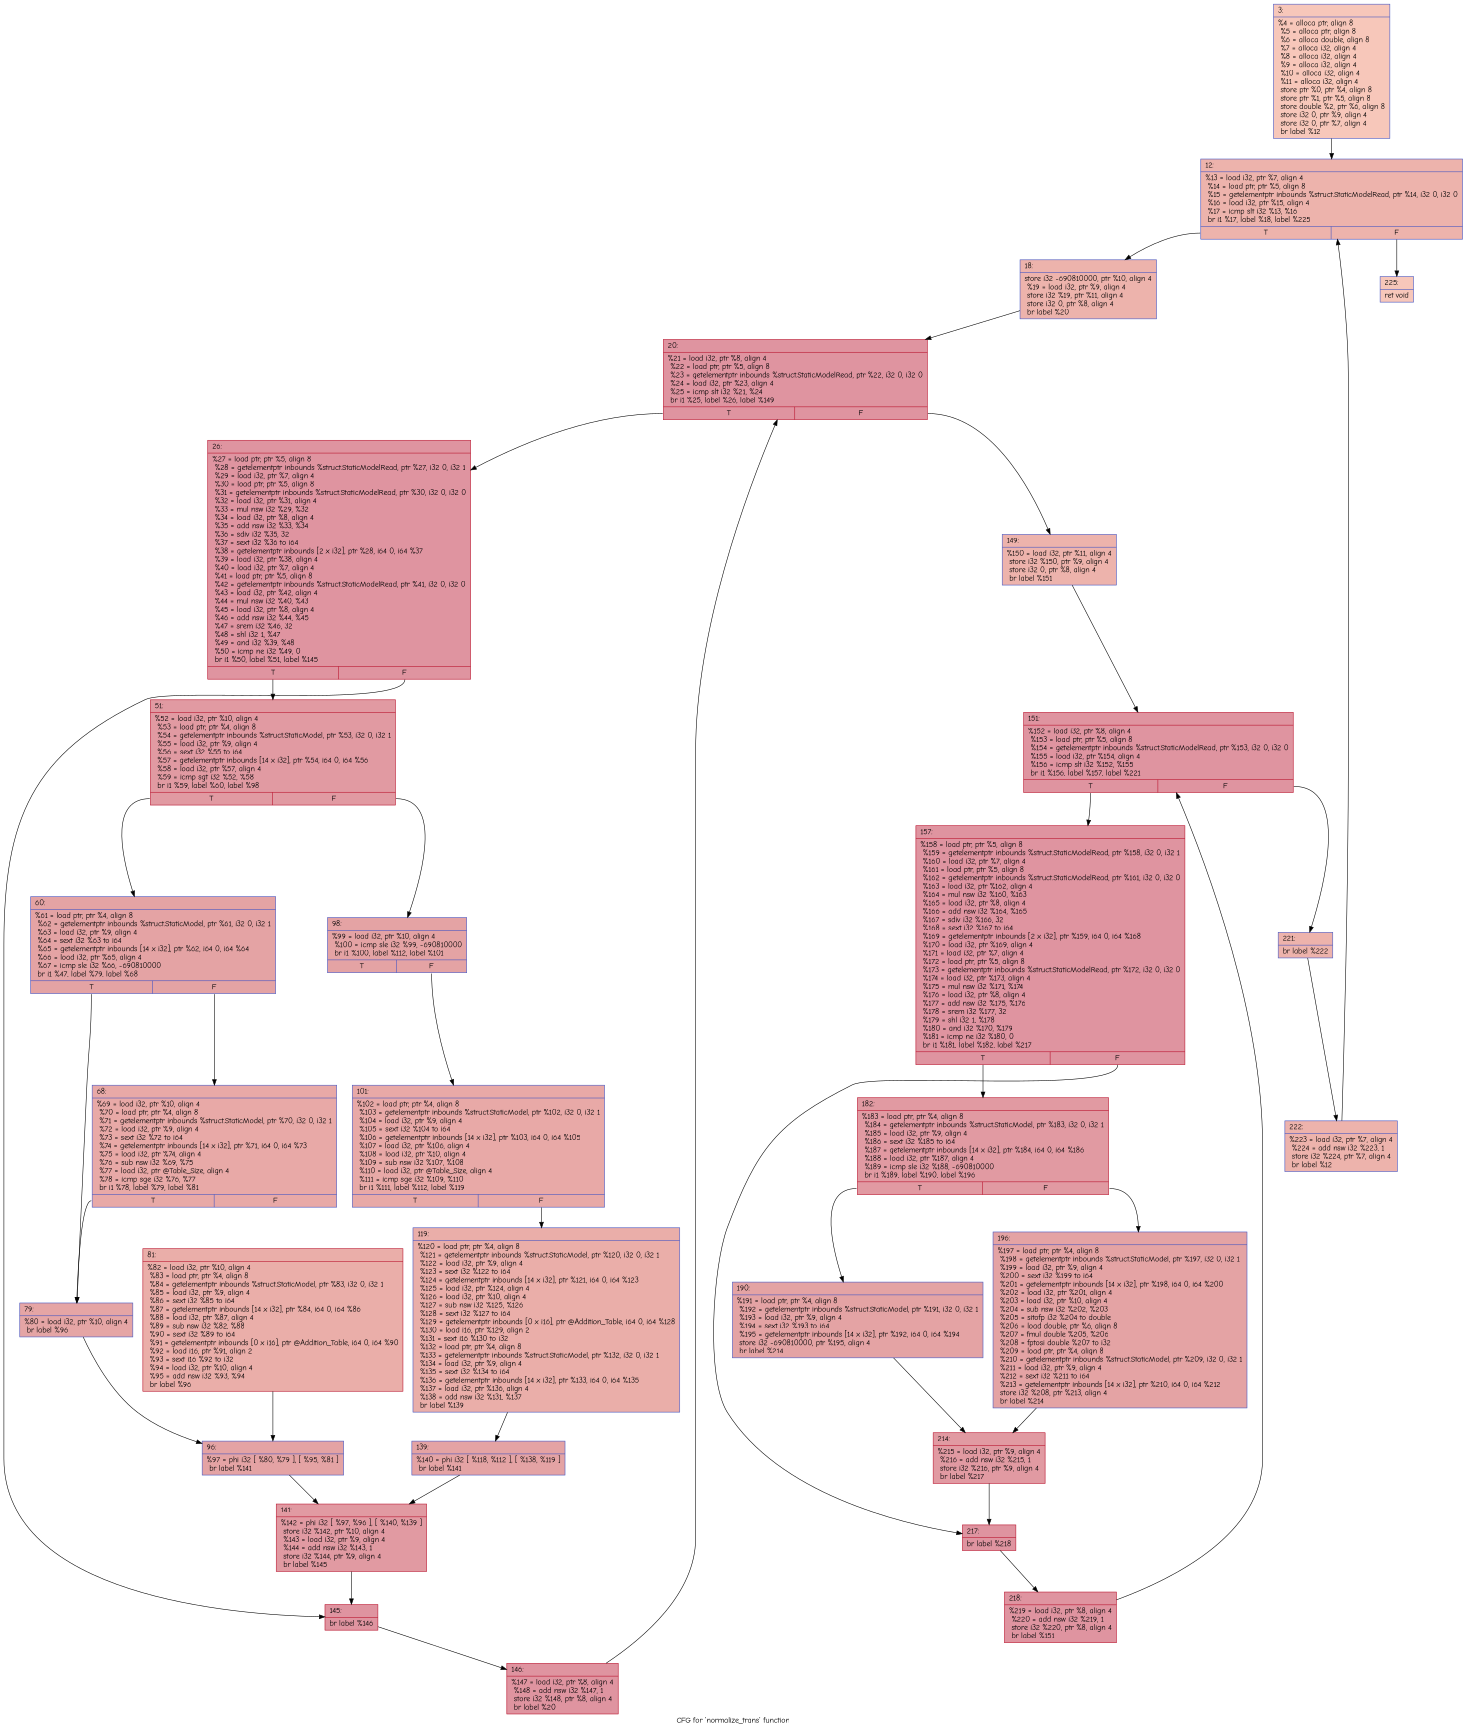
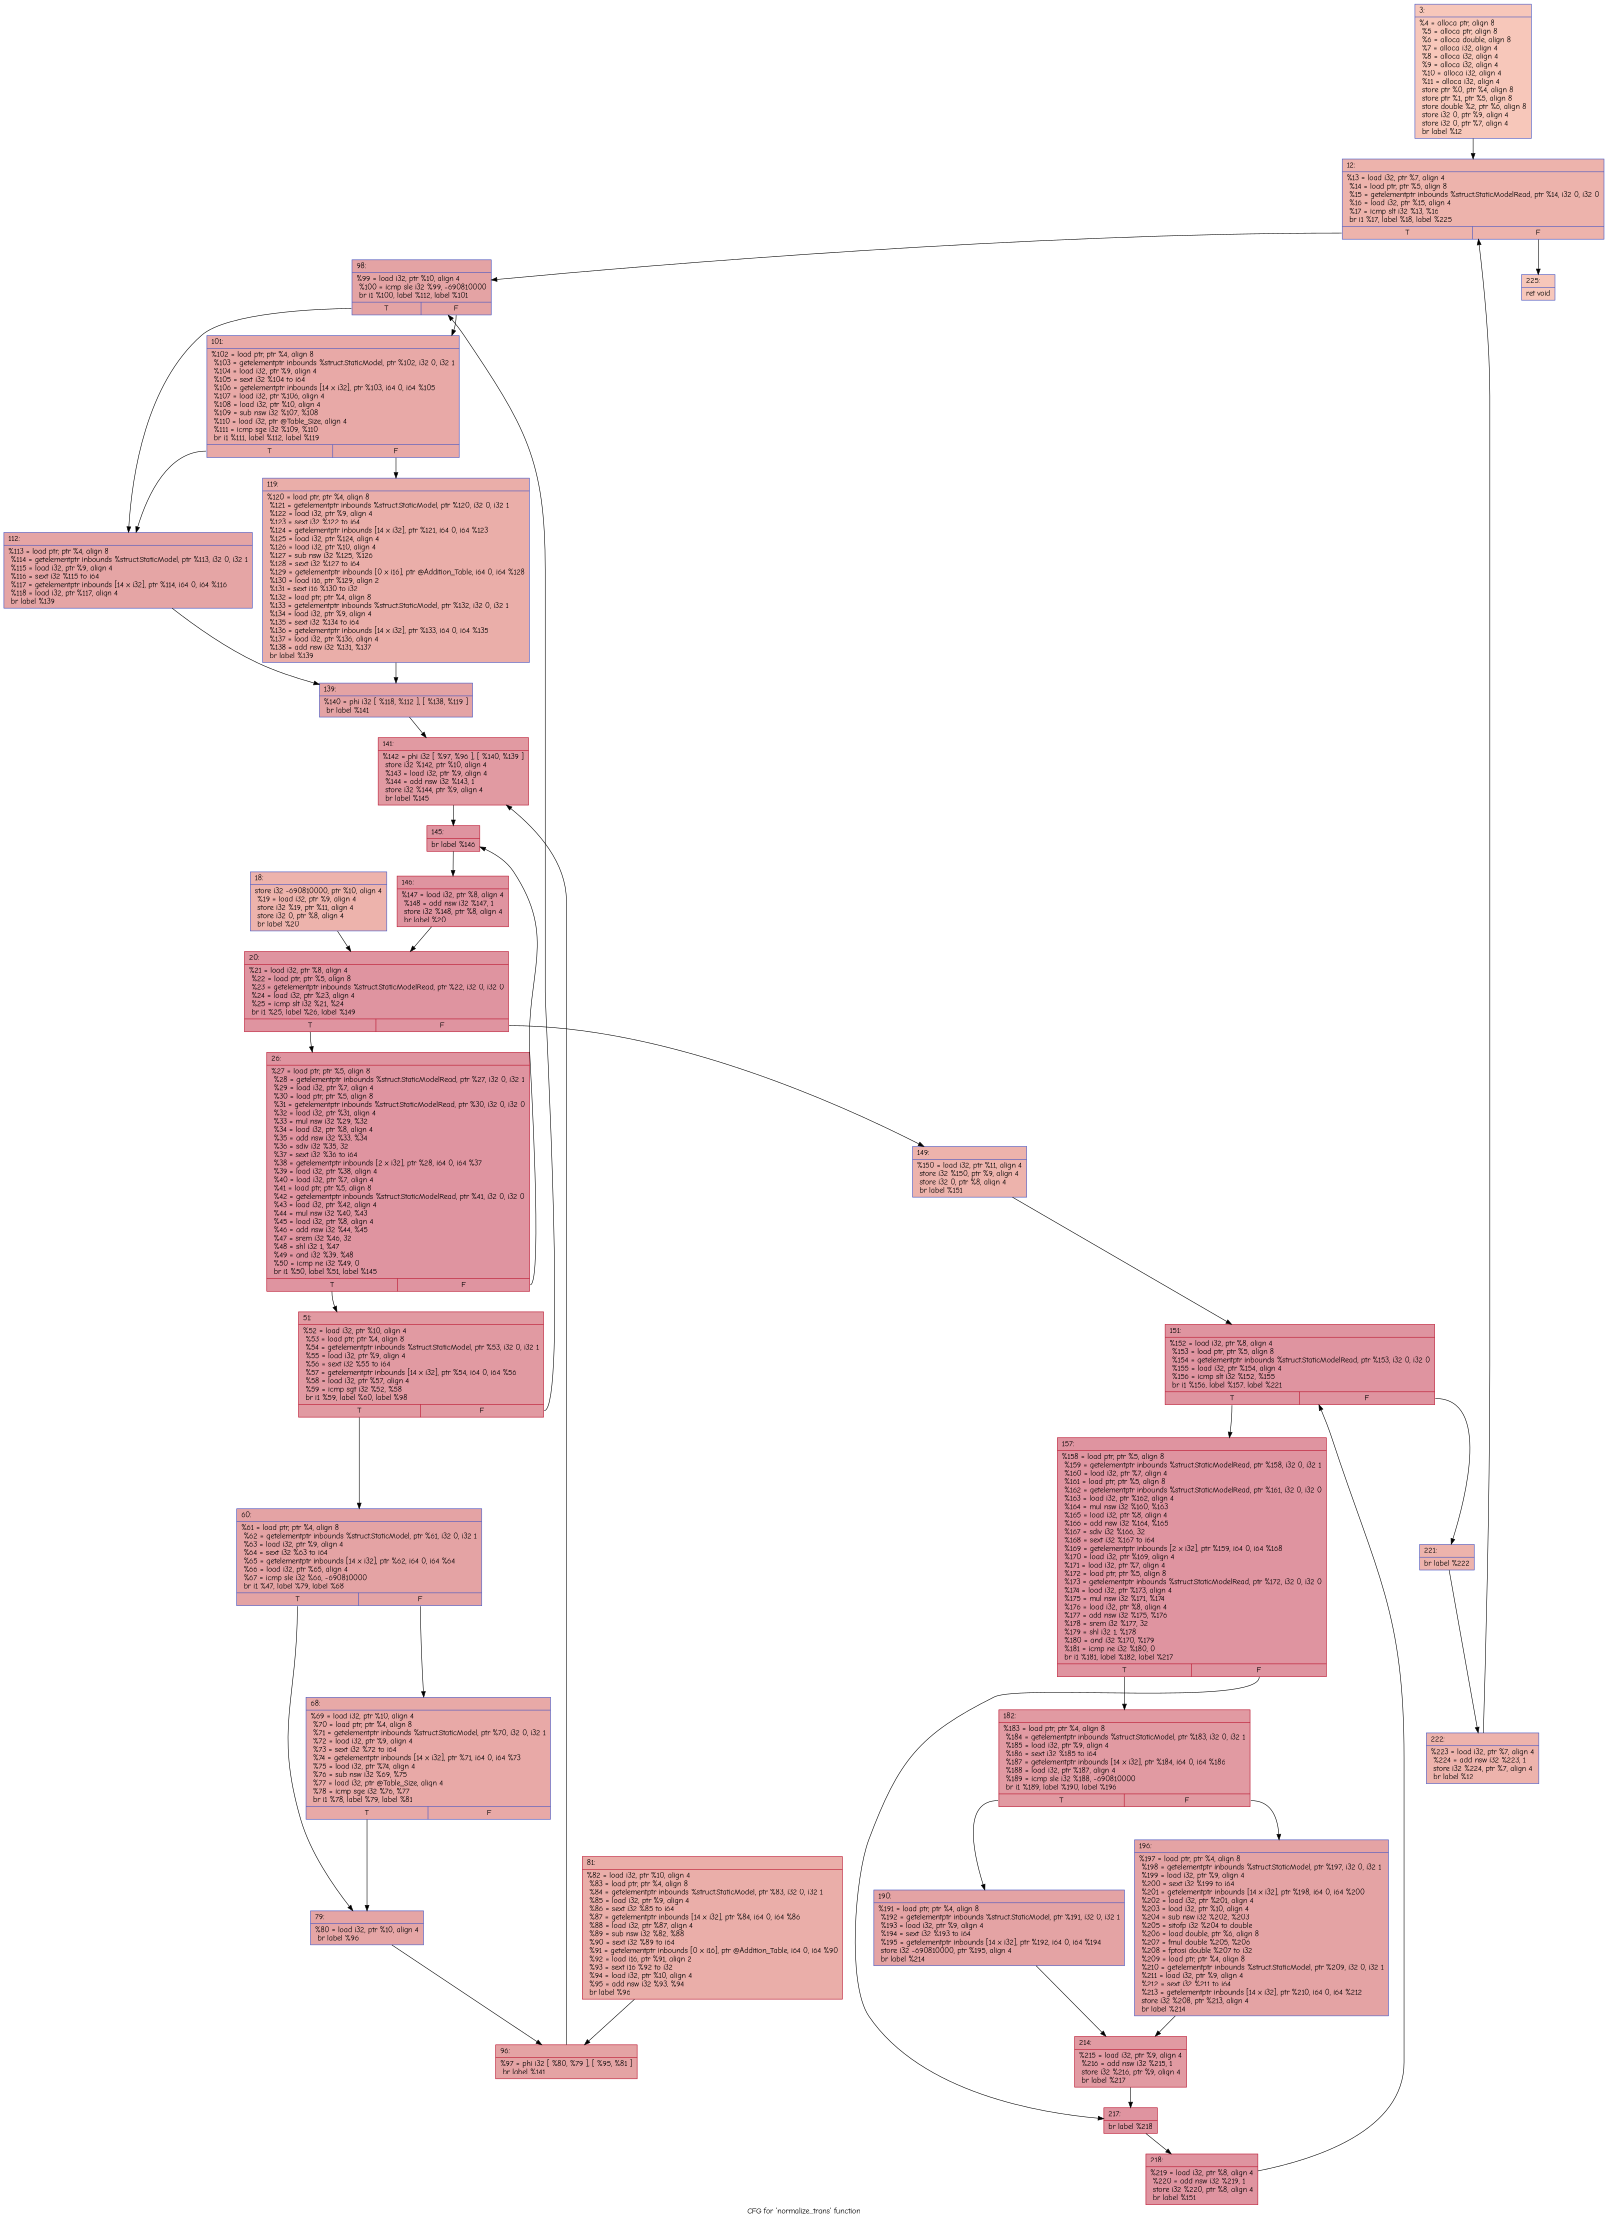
edge "12:" -> "18:": now "12:" -> "98:"
node "112:": added
node "96:": color #3d50c3ff -> #b70d28ff
